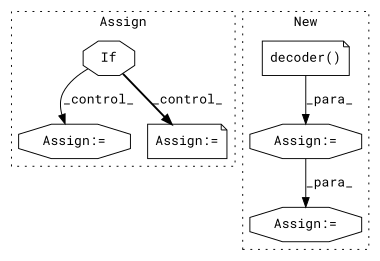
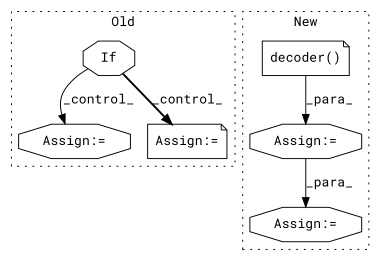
cluster "Assign": label "Assign" -> "Old"
